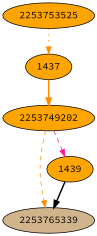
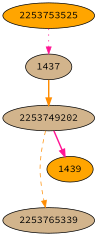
edge "2253753525" -> "1437": color darkorange -> deeppink
node "1437": fillcolor orange -> tan
node "2253749202": fillcolor orange -> tan
edge "2253749202" -> "1439": style dashed -> bold
edge "1439" -> "2253765339": removed
